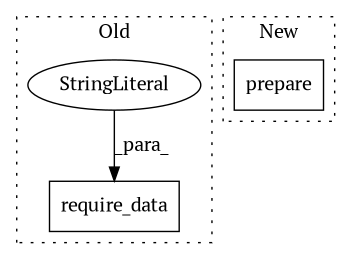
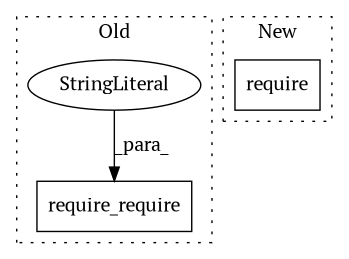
node "prepare": label "prepare" -> "require"
node "require_data": label "require_data" -> "require_require"
